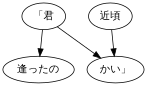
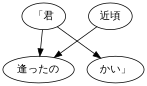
edge "近頃" -> "かい」": now "近頃" -> "逢ったの"
